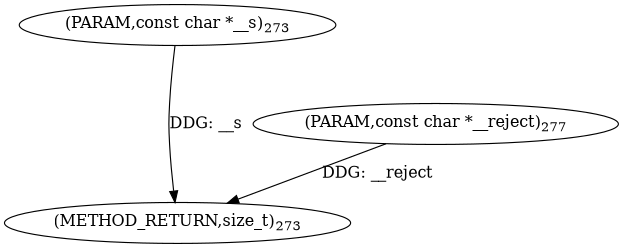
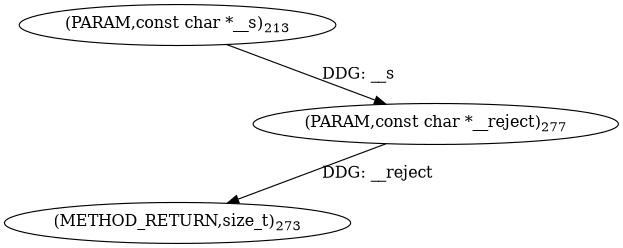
node "(PARAM,const char *__s)": text "273" -> "213"
edge "(PARAM,const char *__s)" -> "(METHOD_RETURN,size_t)": now "(PARAM,const char *__s)" -> "(PARAM,const char *__reject)"
